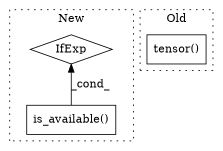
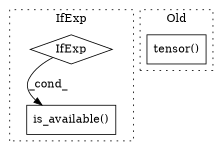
cluster "New": label "New" -> "IfExp"
edge "is_available()" -> "IfExp": reversed
